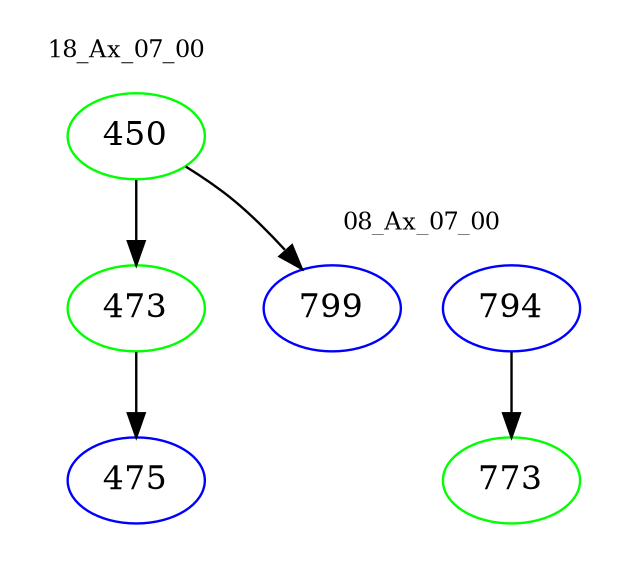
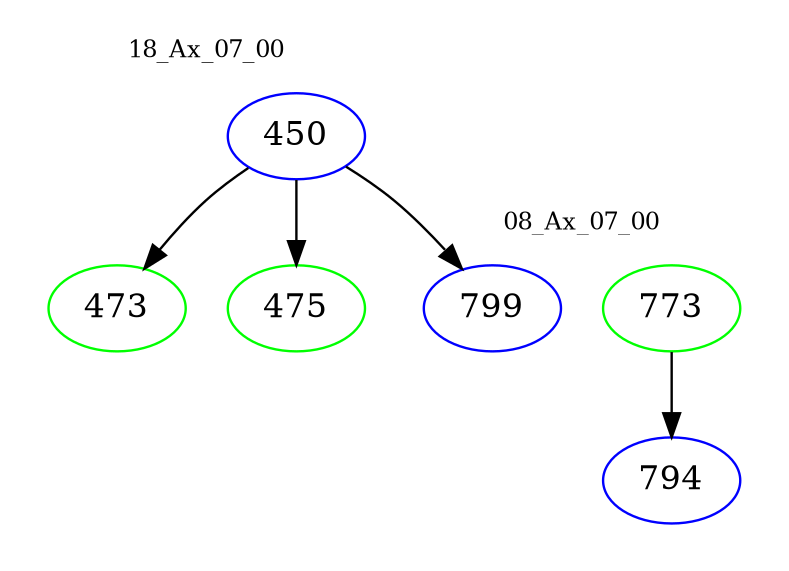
node "450": color green -> blue
edge "473" -> "475": now "450" -> "475"
edge "794" -> "773": reversed
node "475": color blue -> green
